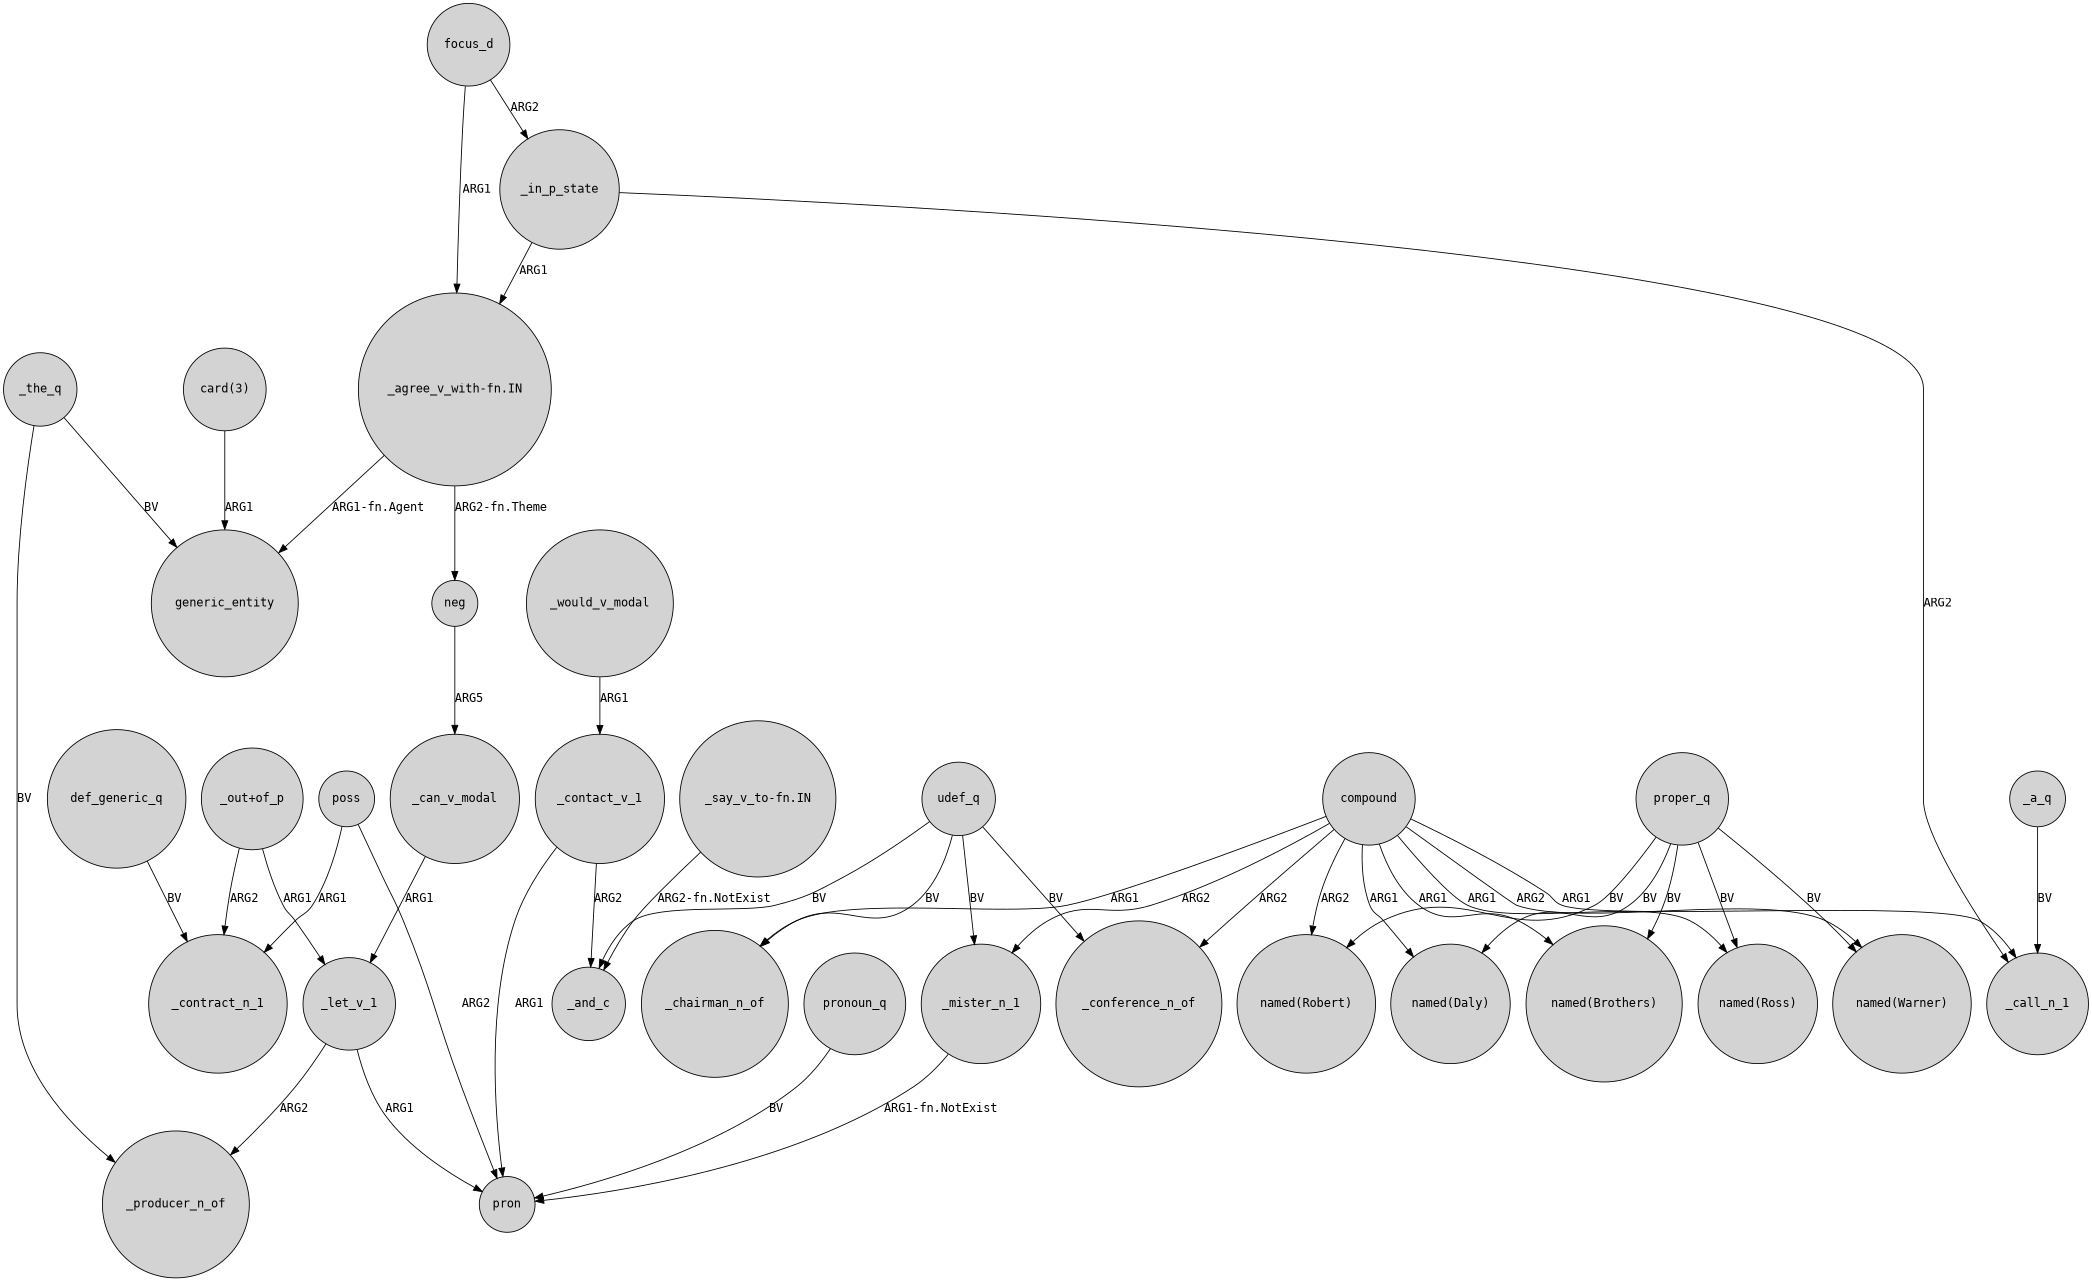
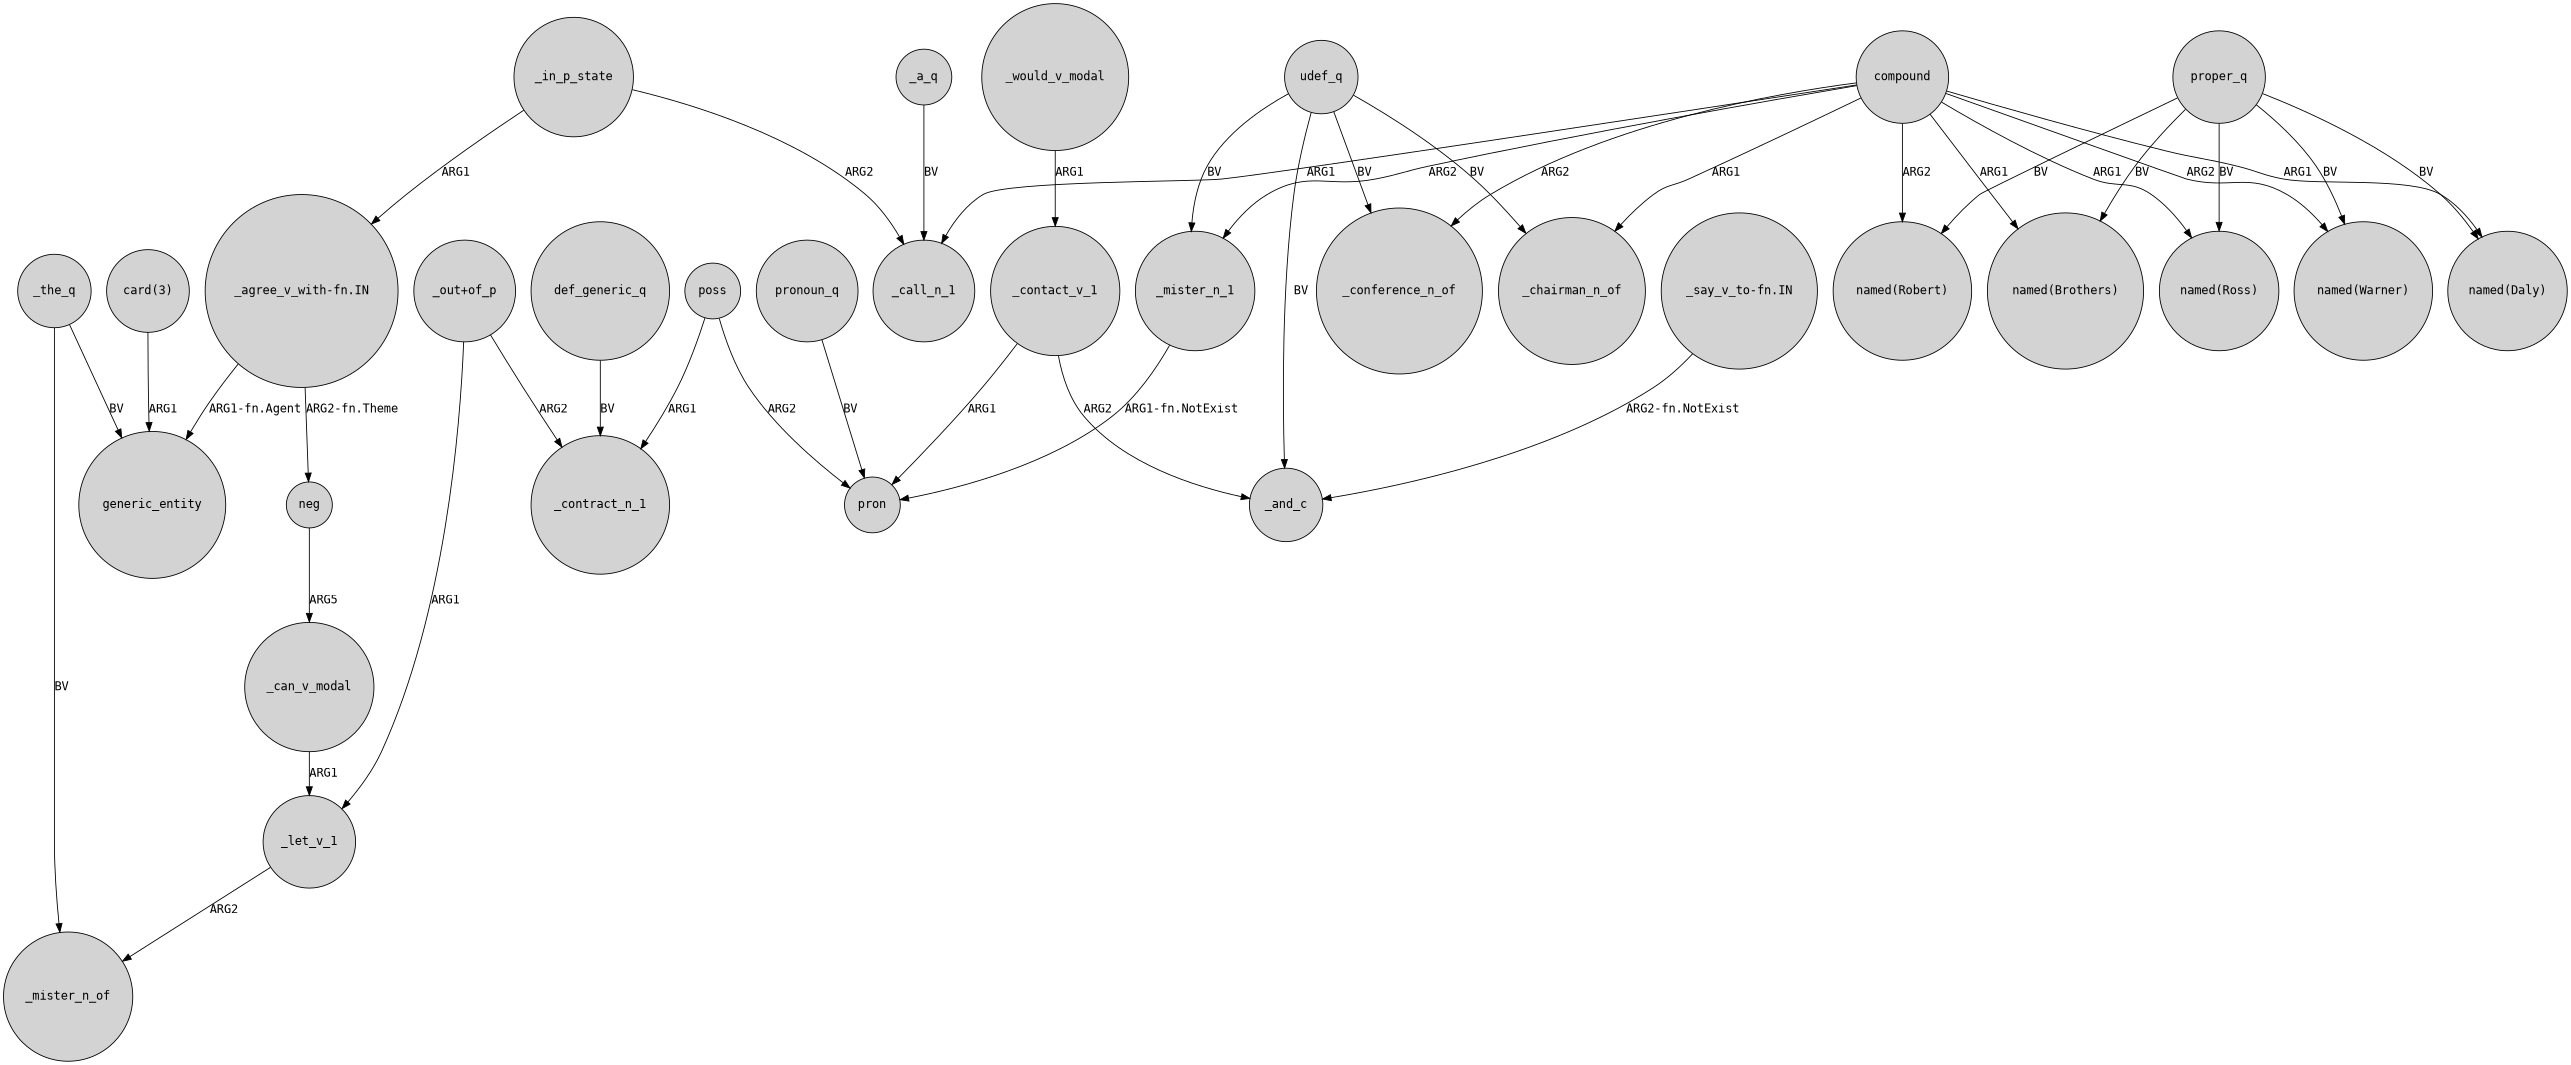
node "focus_d": removed
edge "_let_v_1" -> "pron": removed, label "ARG1"
node "_producer_n_of": label "_producer_n_of" -> "_mister_n_of"
